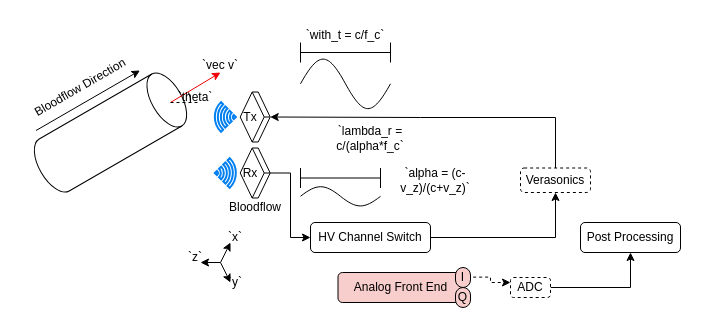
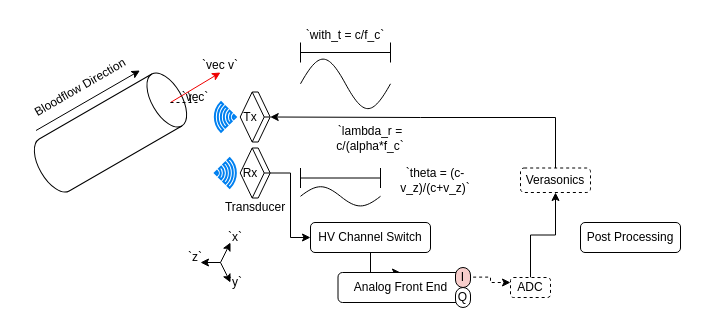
node "`theta`": label "`theta`" -> "`vec`"
node "`alpha = (c-v_z)/(c+v_z)`": label "`alpha = (c-v_z)/(c+v_z)`" -> "`theta = (c-v_z)/(c+v_z)`"
node "Bloodflow": label "Bloodflow" -> "Transducer"
edge "HV Channel Switch" -> "Verasonics": removed
edge "HV Channel Switch" -> "Analog Front End": added
node "Analog Front End": fillcolor #f8cecc -> #ffffff
edge "ADC" -> "Post Processing": now "ADC" -> "Verasonics"
node "Q": fillcolor #f8cecc -> #ffffff
